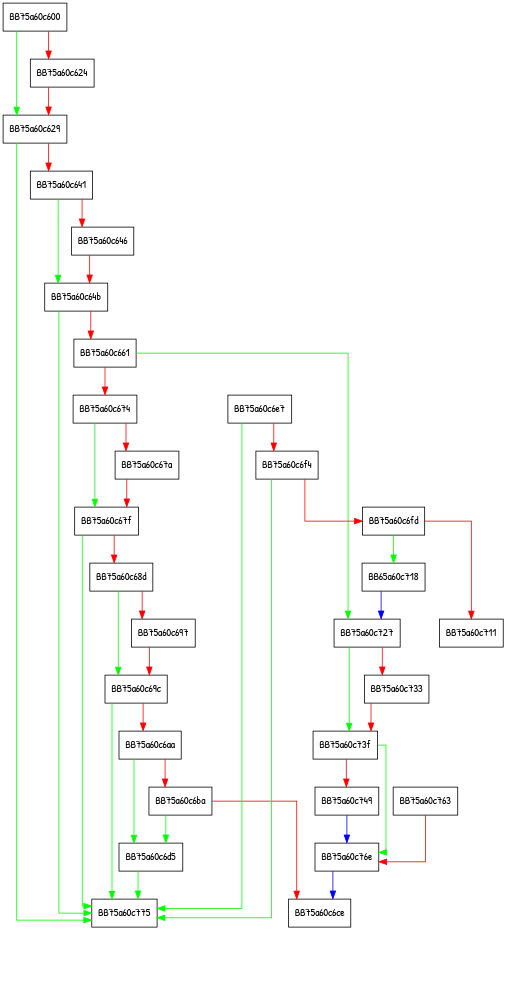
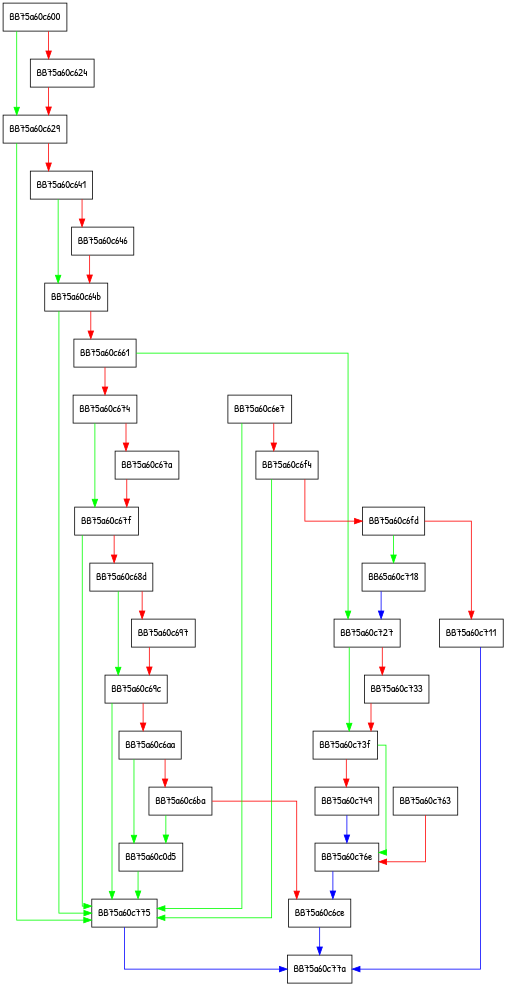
node "BB75a60c6d5": label "BB75a60c6d5" -> "BB75a60c0d5"
node "BB75a60c77a": added
